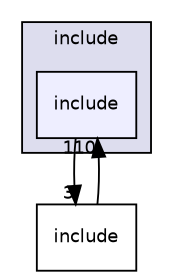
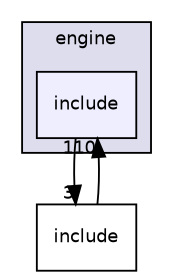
cluster "include": label "include" -> "engine"
